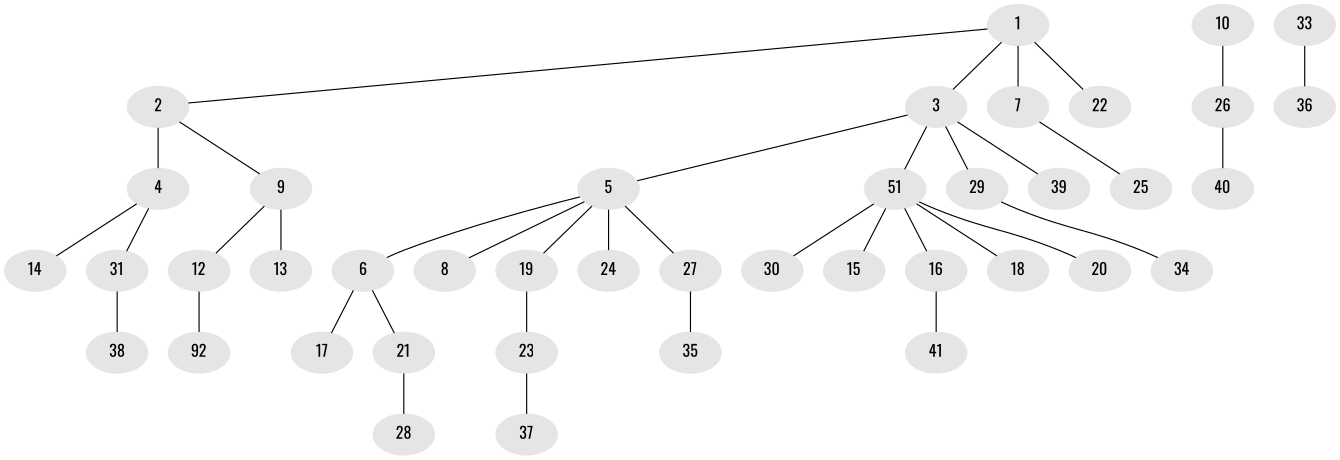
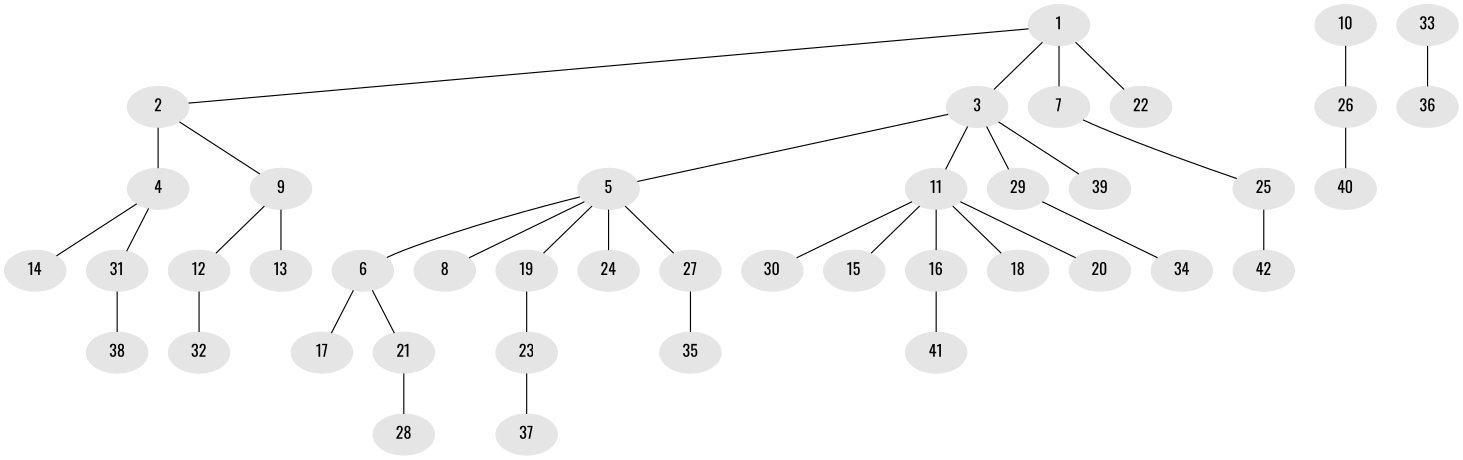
node "51": label "51" -> "11"
node "42": added
node "92": label "92" -> "32"
